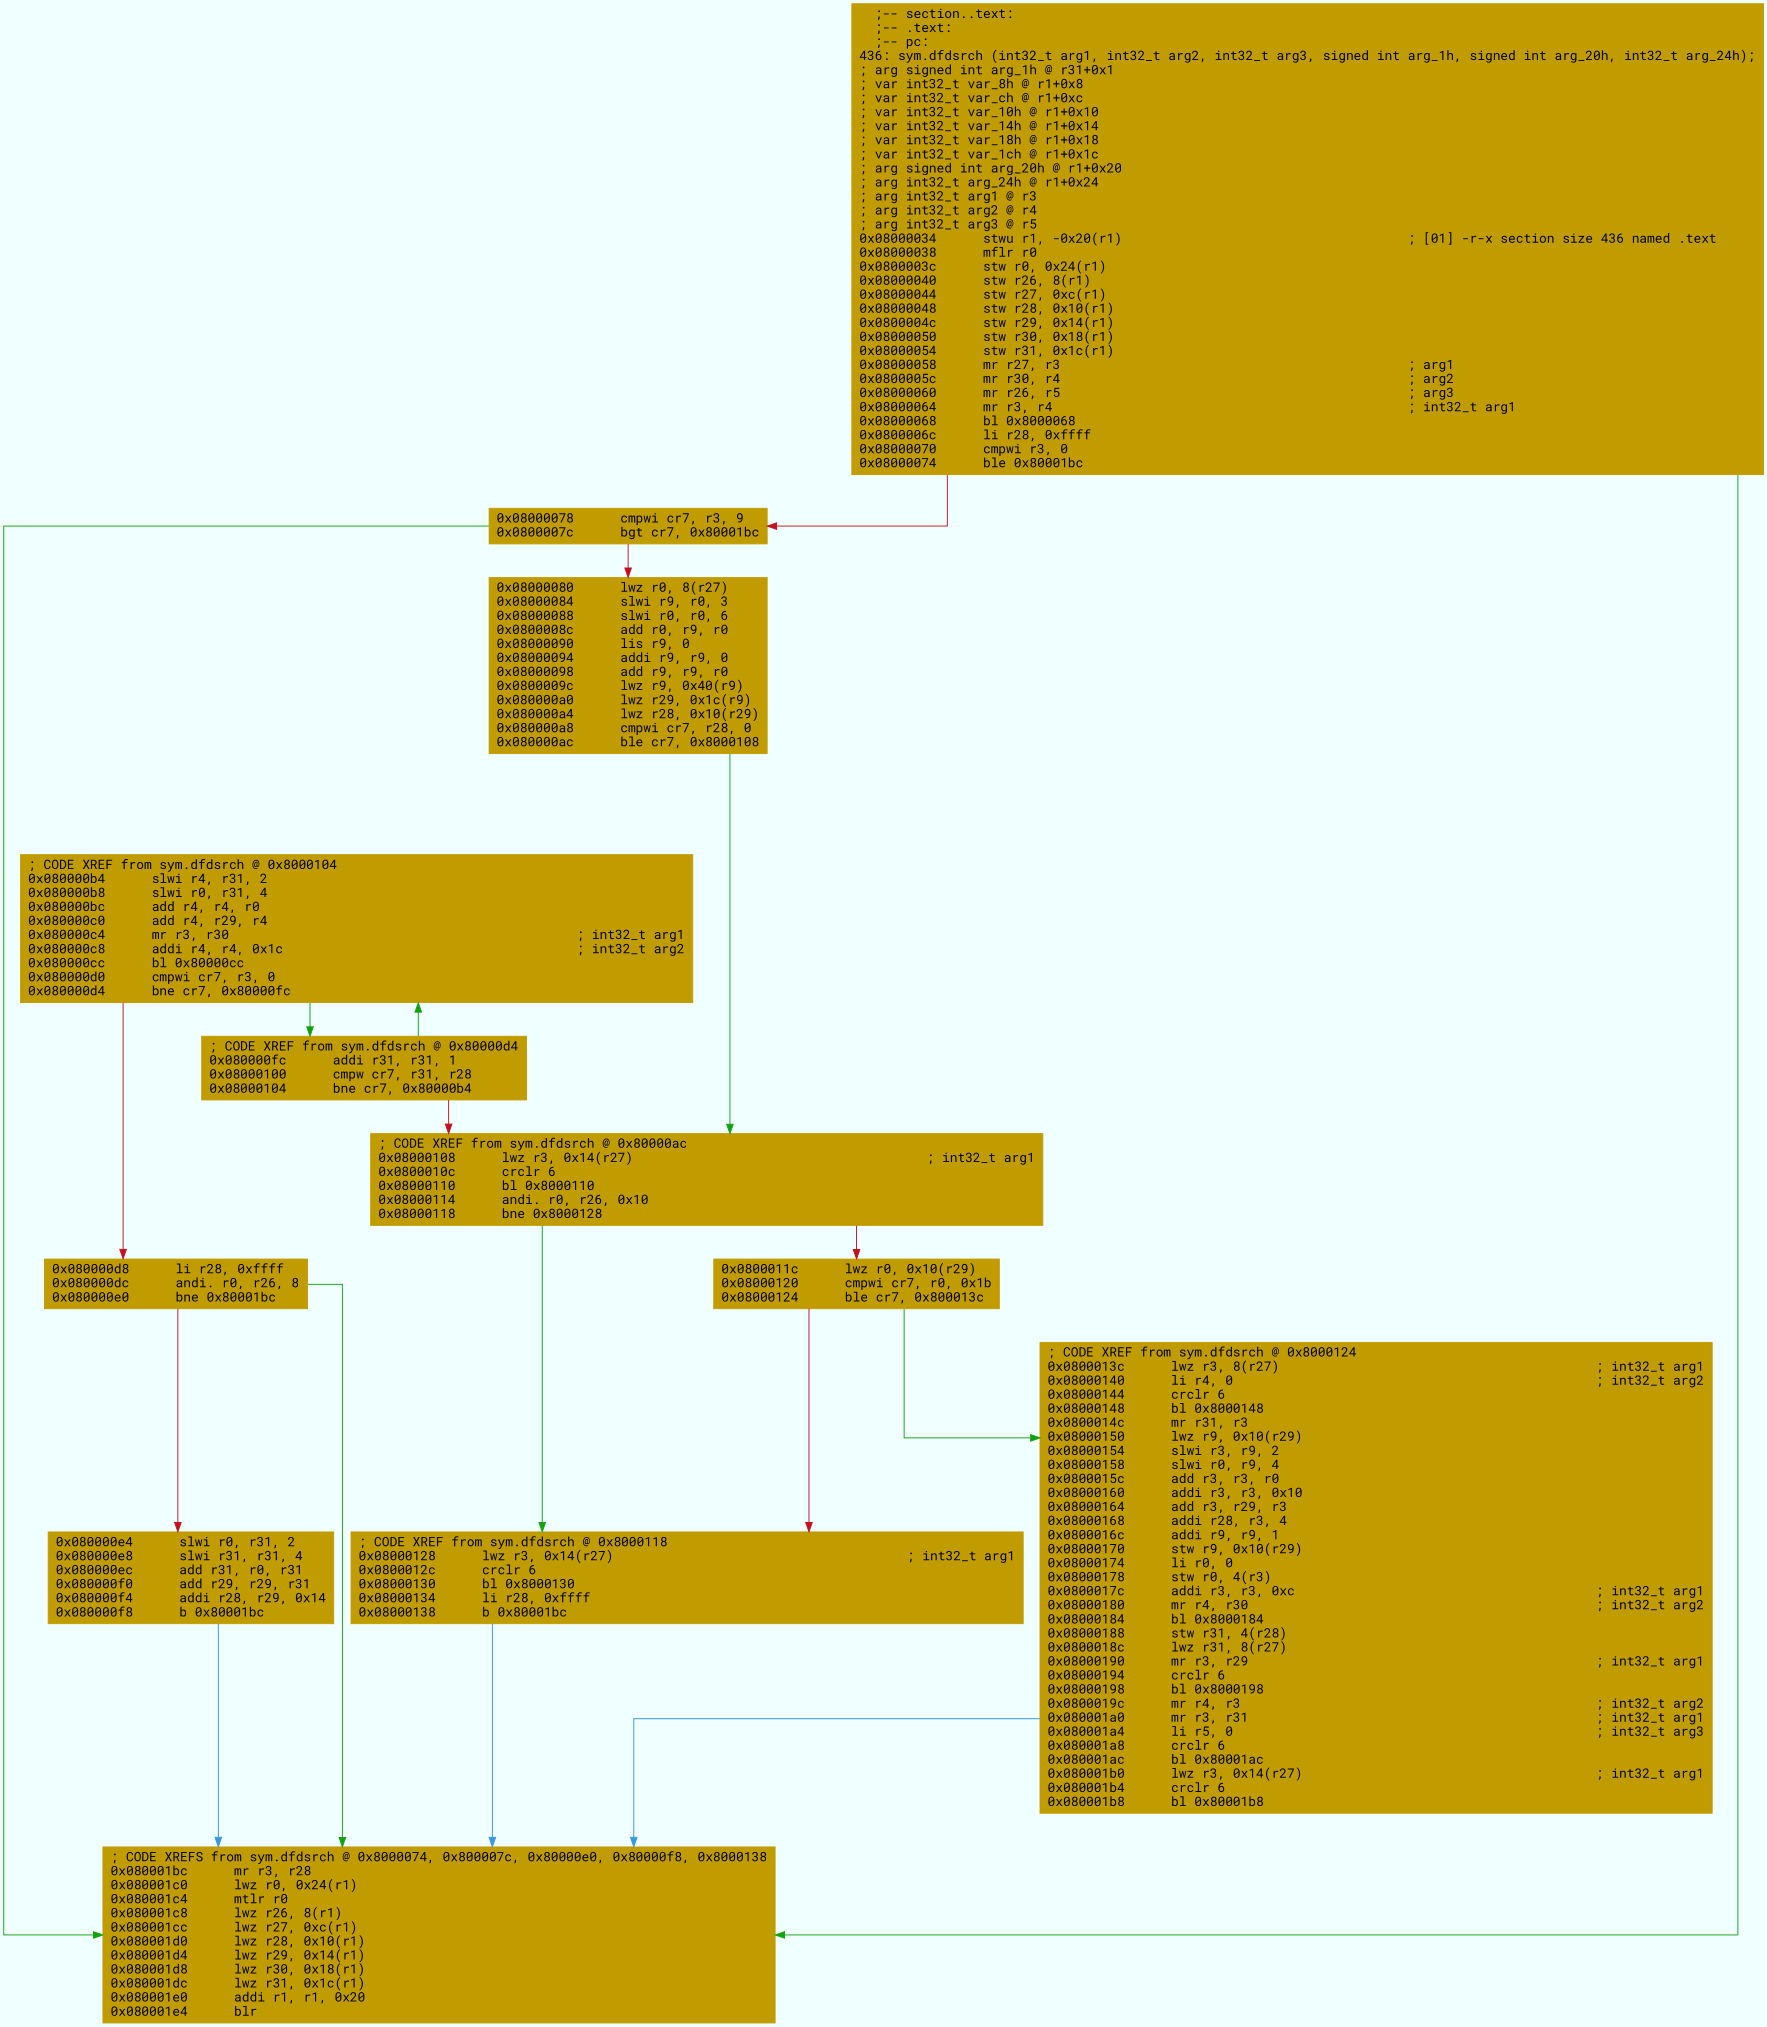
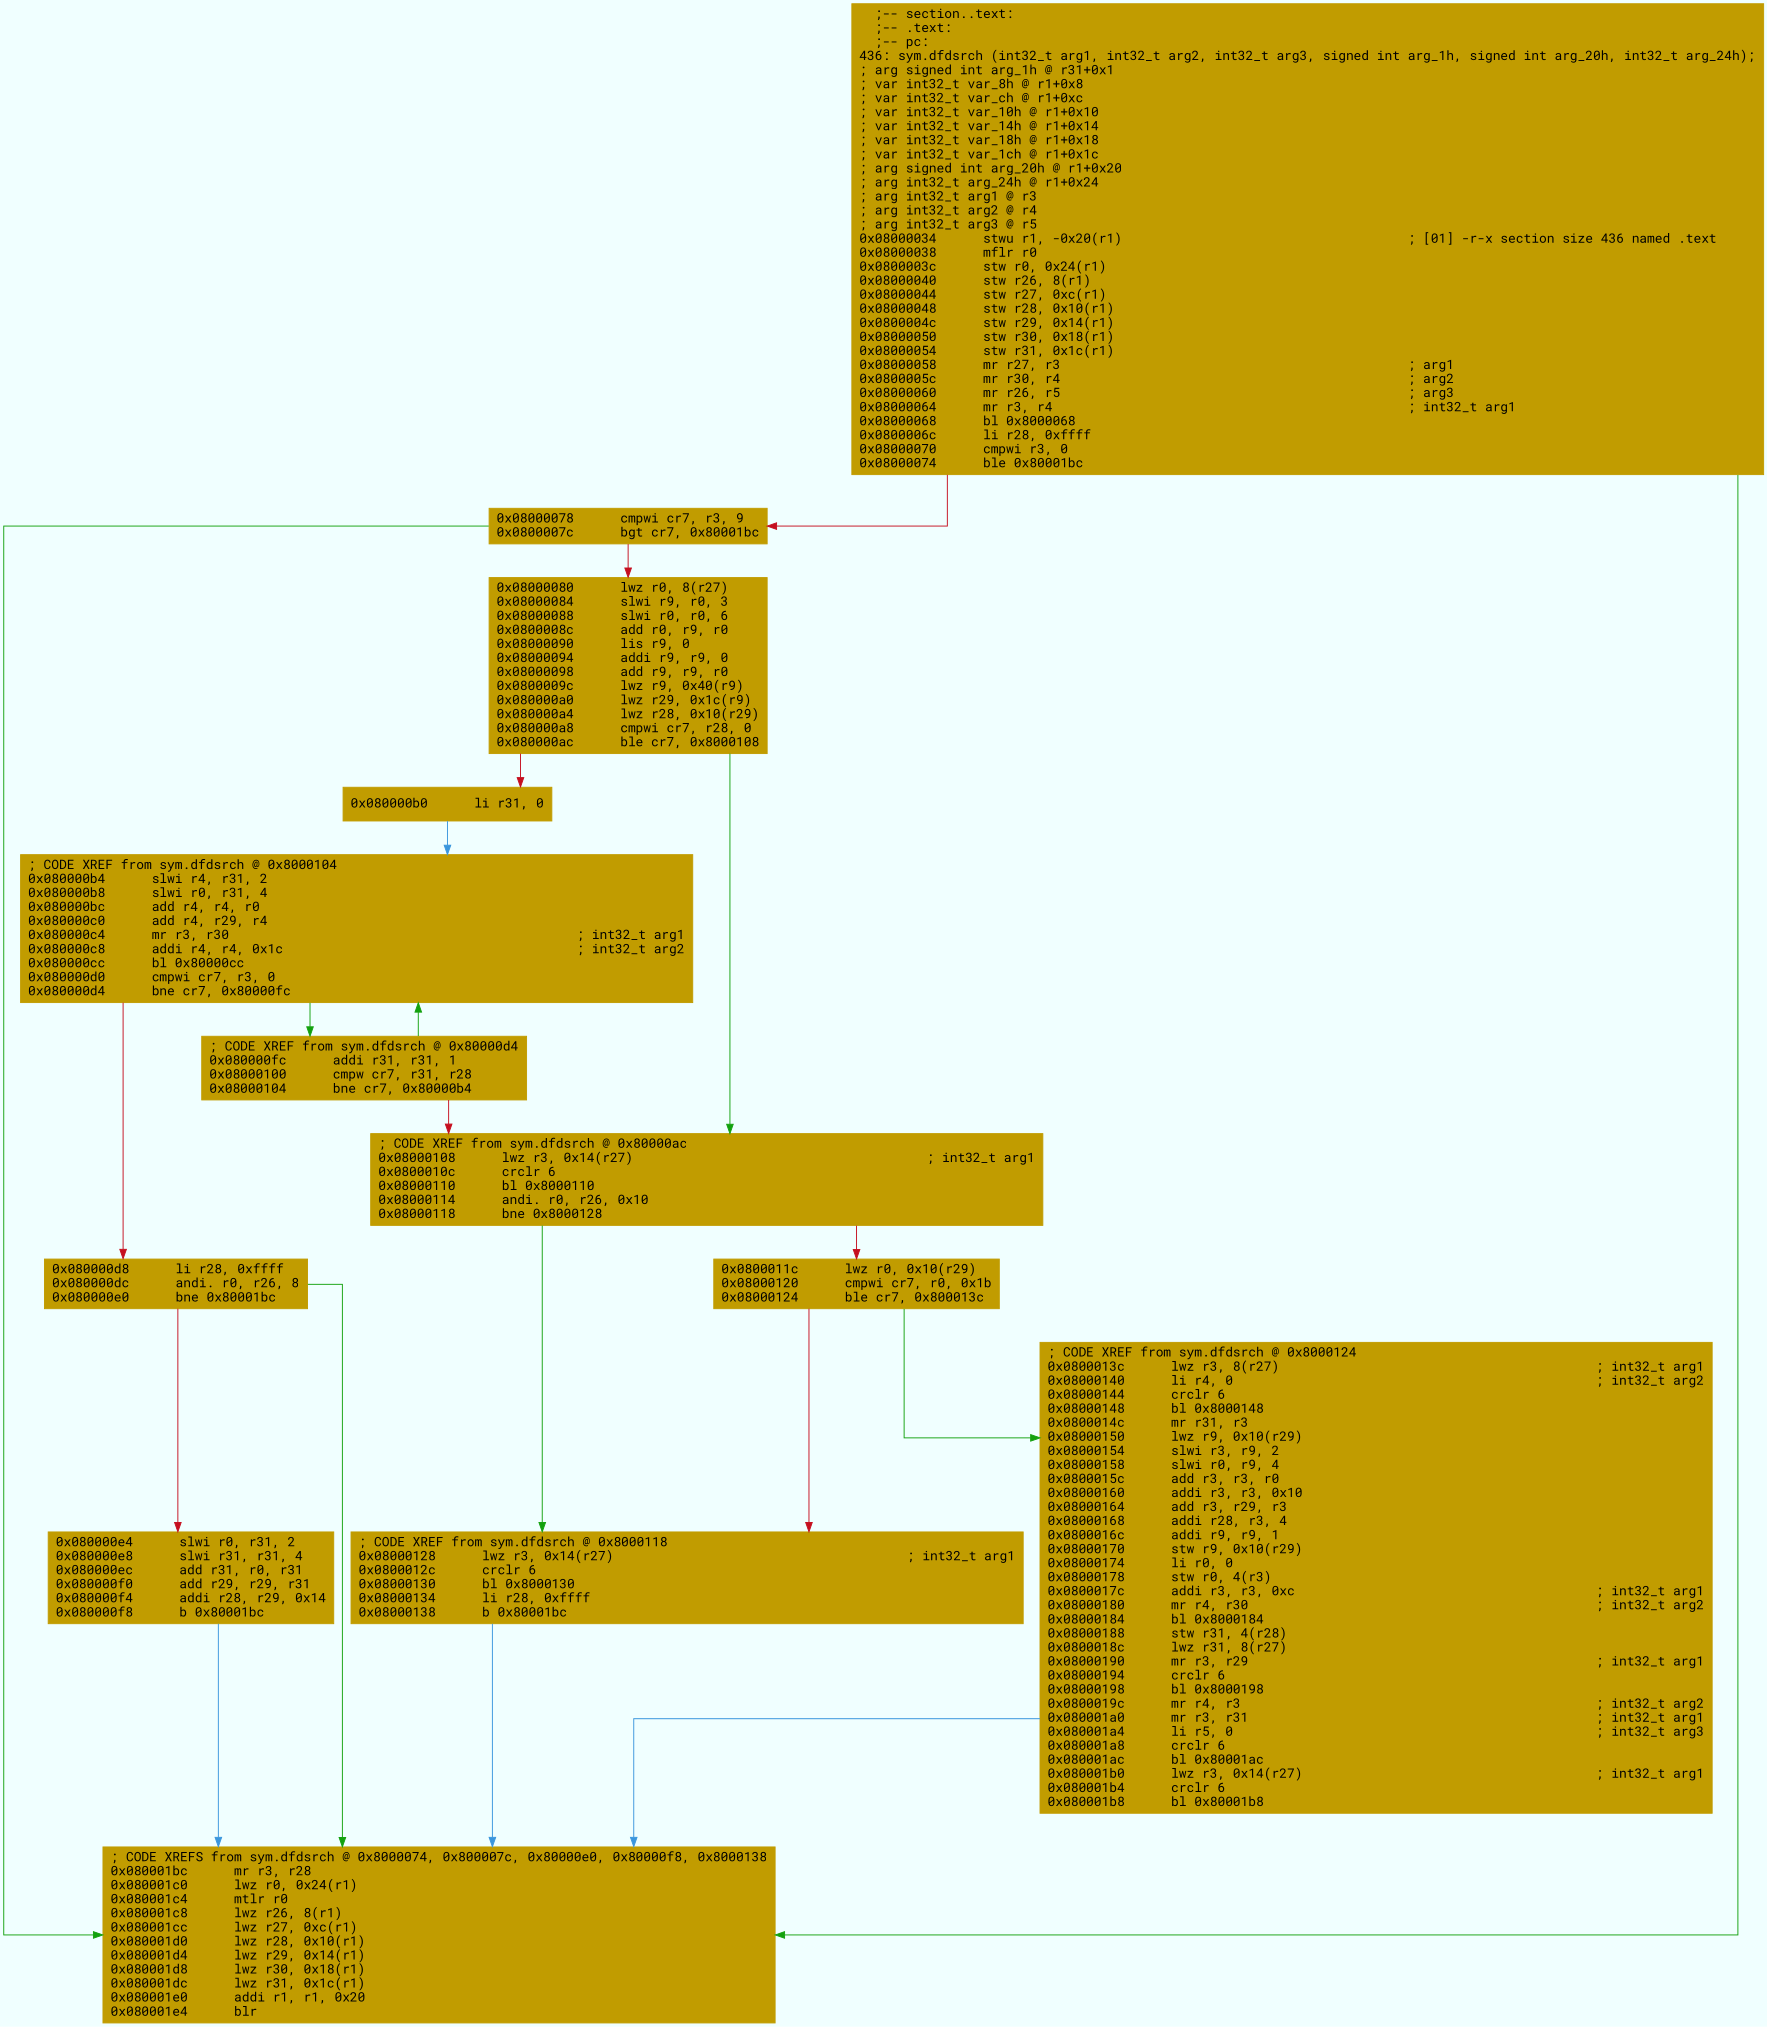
node "0x080000b0      li r31, 0": added
